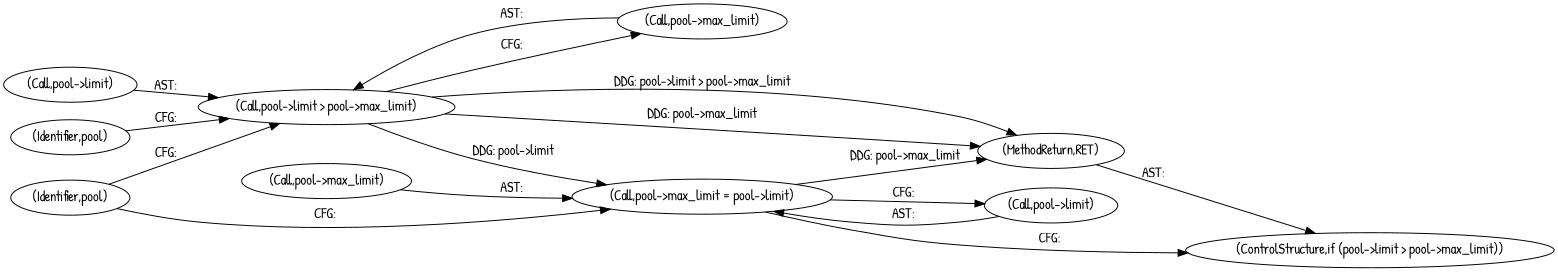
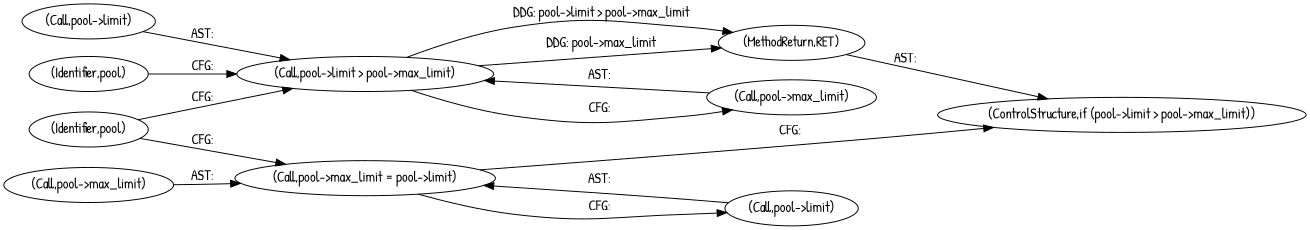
edge "(Call,pool->limit > pool->max_limit)" -> "(Call,pool->max_limit = pool->limit)": removed, label "DDG: pool->limit"
edge "(Call,pool->max_limit = pool->limit)" -> "(MethodReturn,RET)": removed, label "DDG: pool->max_limit"
